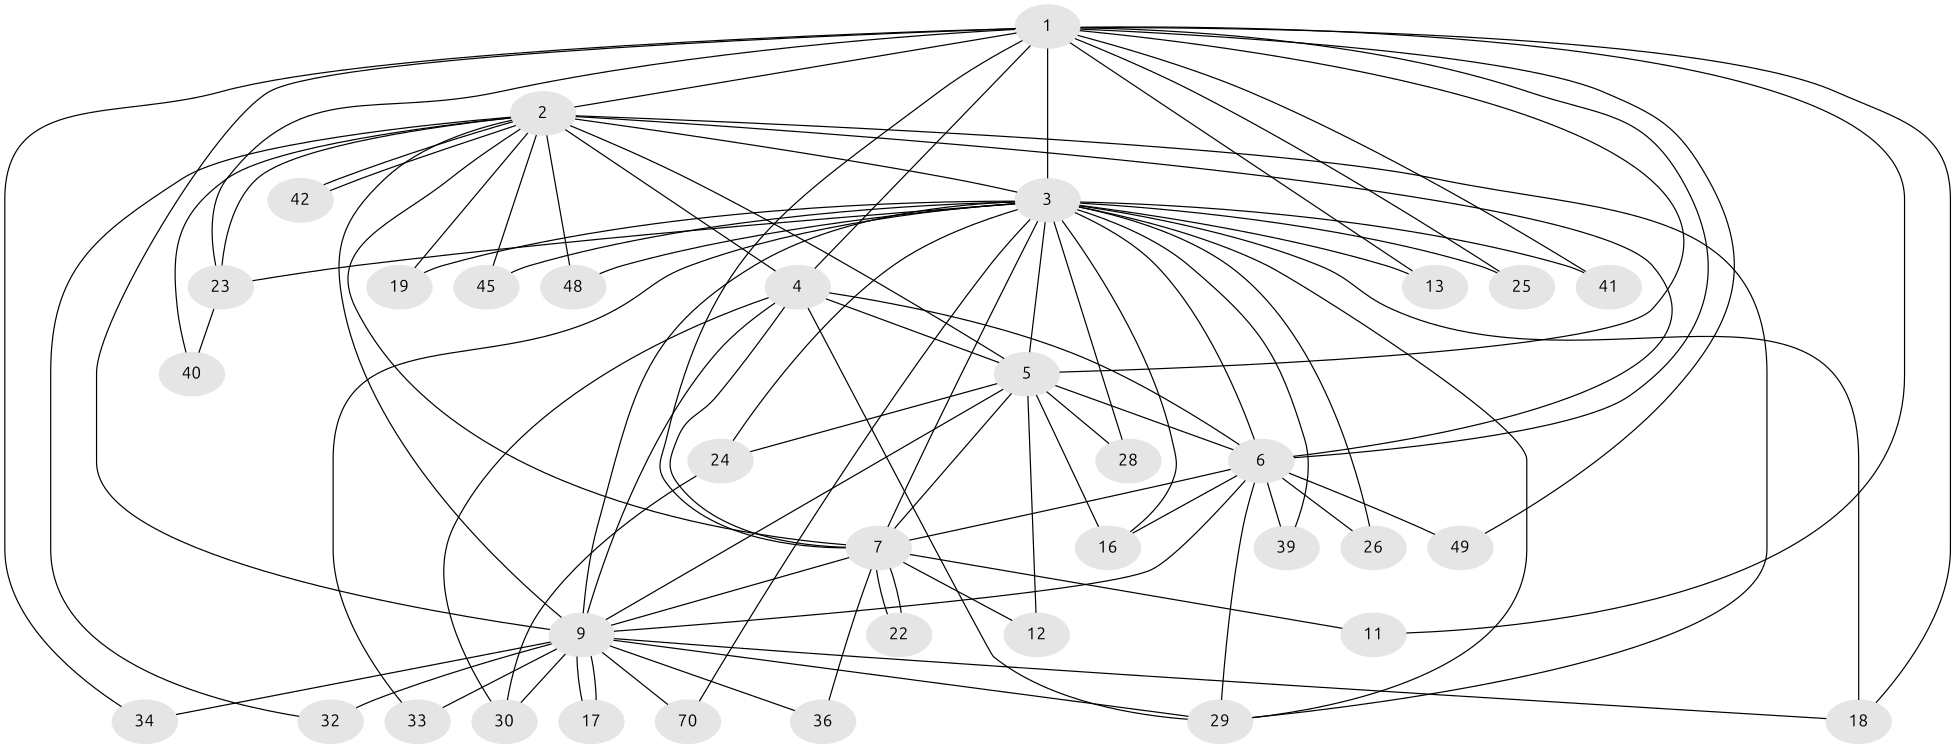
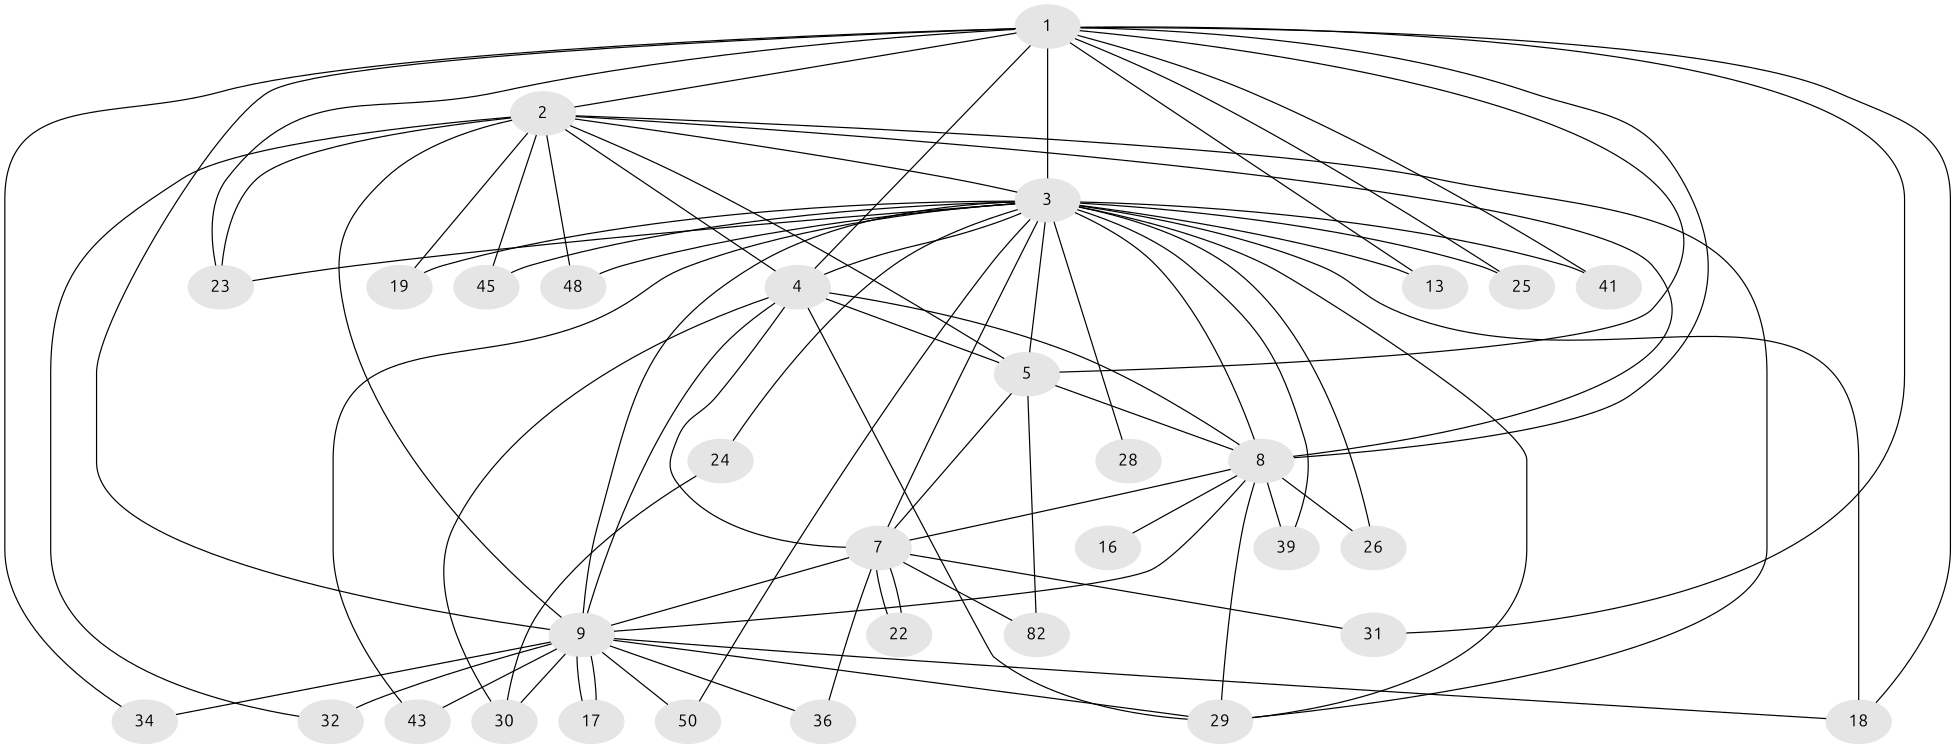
node "42": removed
edge "1" -- "7": removed
node "40": removed
edge "3" -- "16": now "3" -- "4"
edge "5" -- "24": removed
edge "5" -- "28": removed
edge "2" -- "7": removed
edge "5" -- "16": removed
node "6": label "6" -> "8"
edge "5" -- "9": removed
node "49": removed
node "12": label "12" -> "82"
node "11": label "11" -> "31"
node "33": label "33" -> "43"
node "70": label "70" -> "50"
